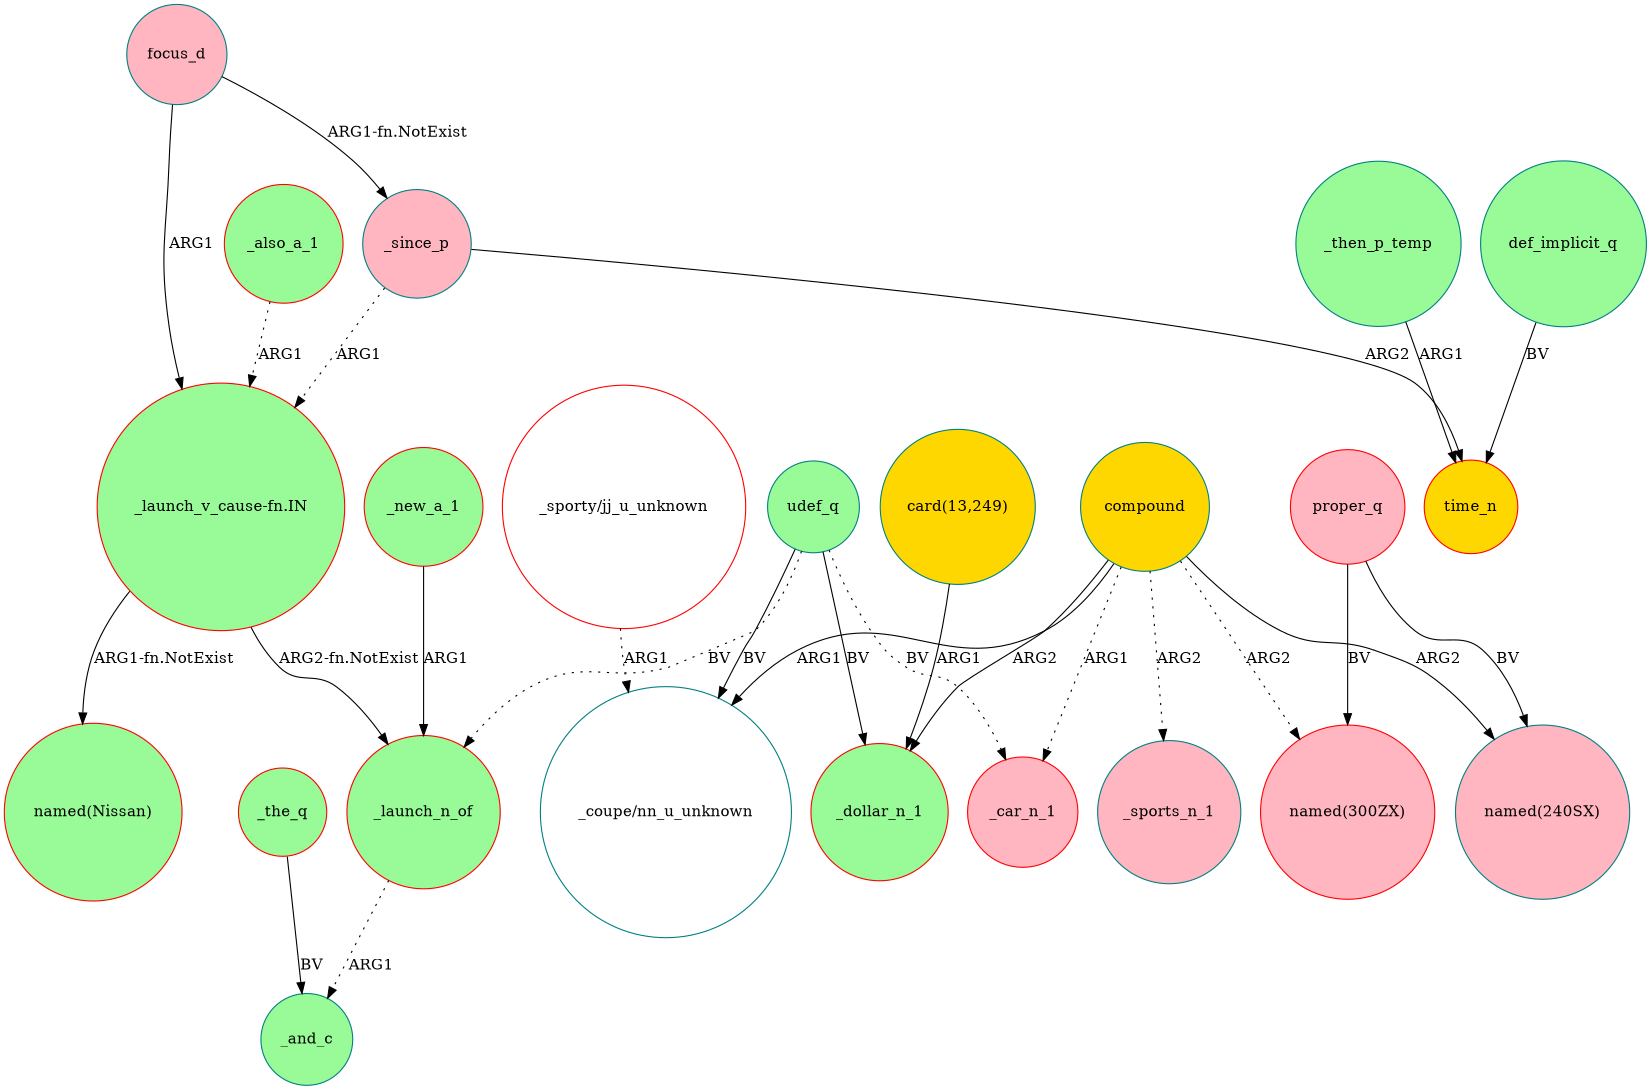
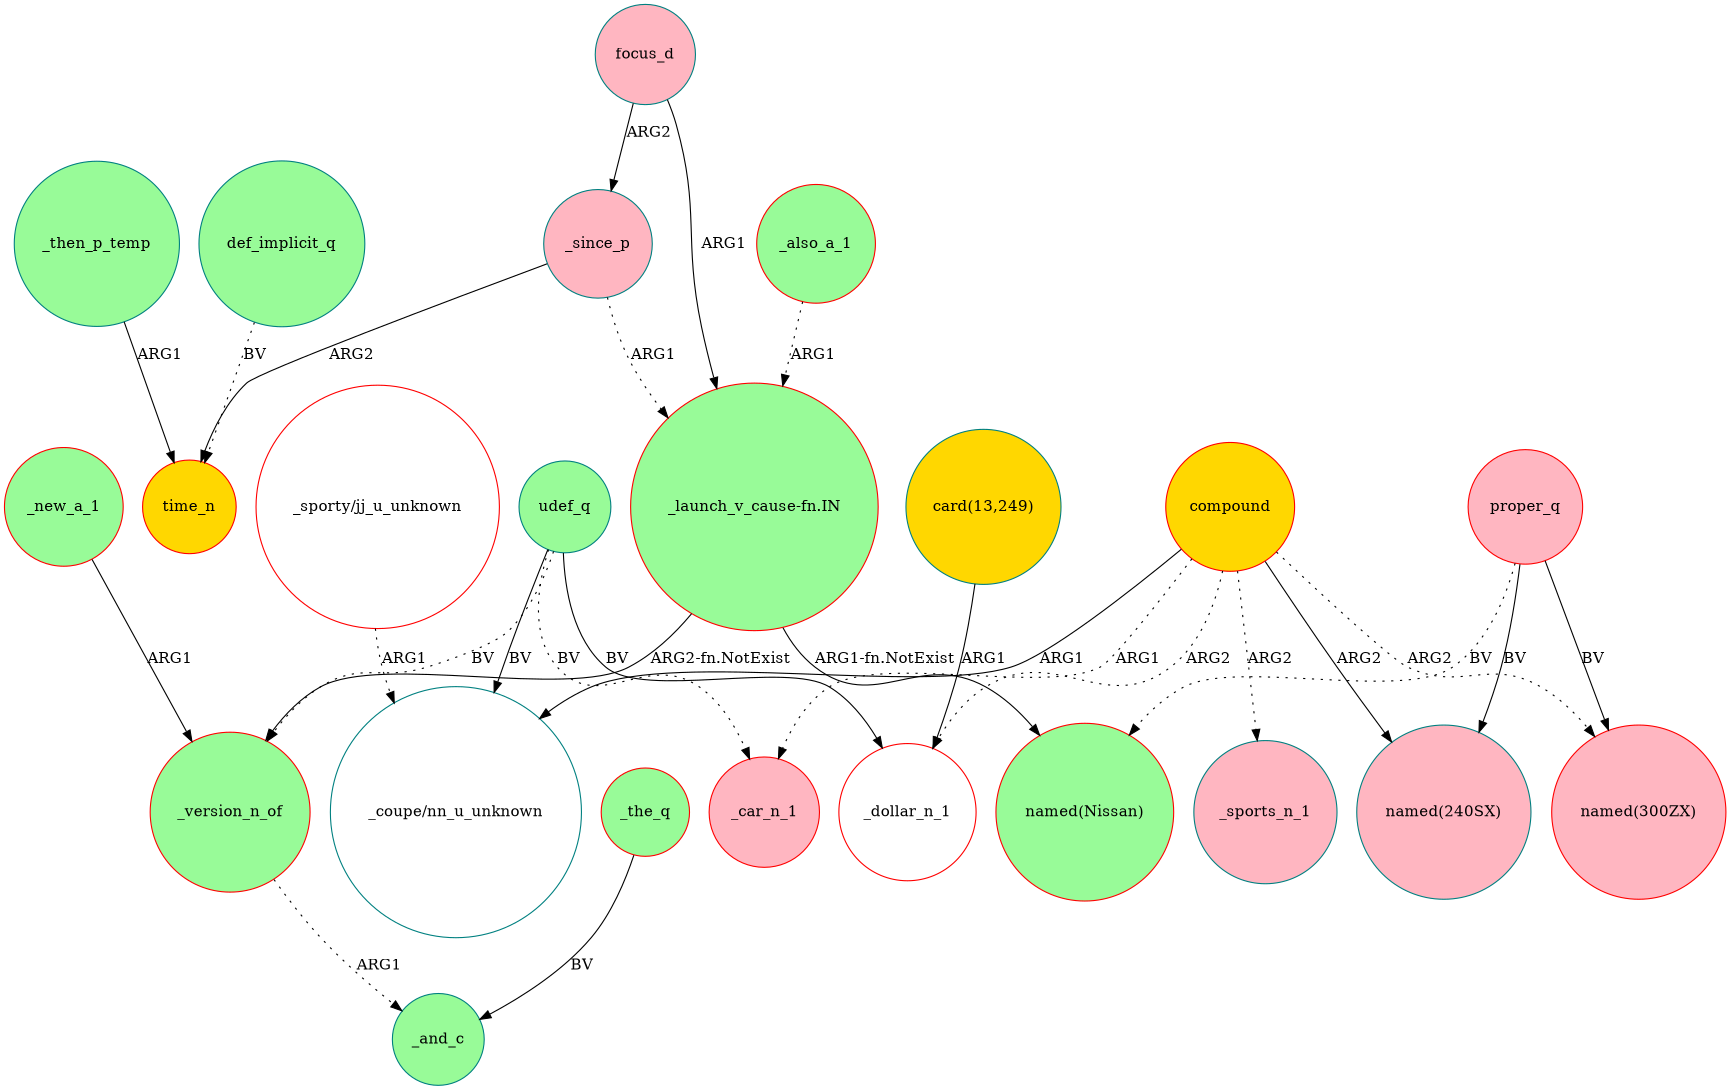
edge "focus_d" -> "_since_p": label "ARG1-fn.NotExist" -> "ARG2"
edge "def_implicit_q" -> "time_n": style solid -> dotted
node "compound": color teal -> red
edge "compound" -> "_dollar_n_1": style solid -> dotted
edge "proper_q" -> "named(Nissan)": added, label "BV"
node "_launch_n_of": label "_launch_n_of" -> "_version_n_of"
node "_dollar_n_1": fillcolor palegreen -> white
